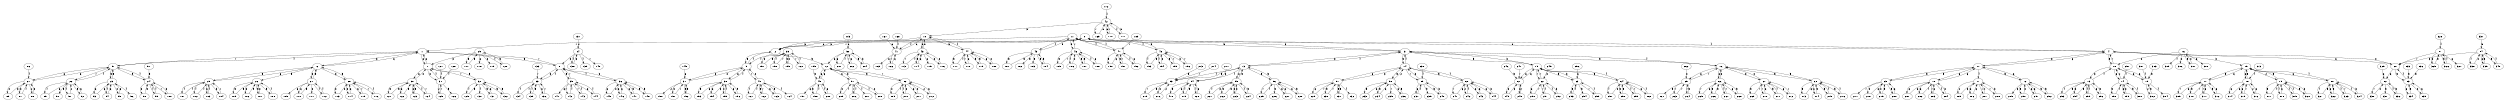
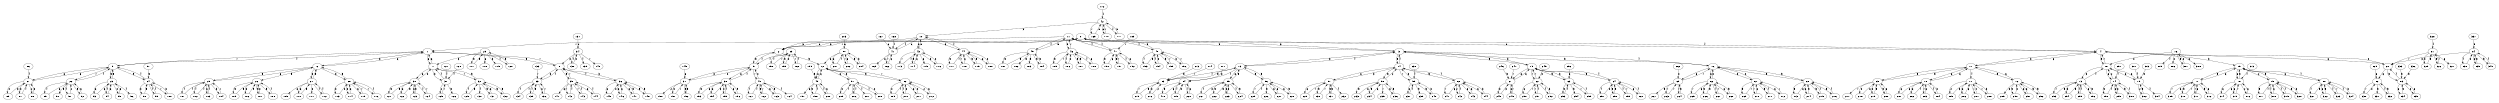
node "157": removed
